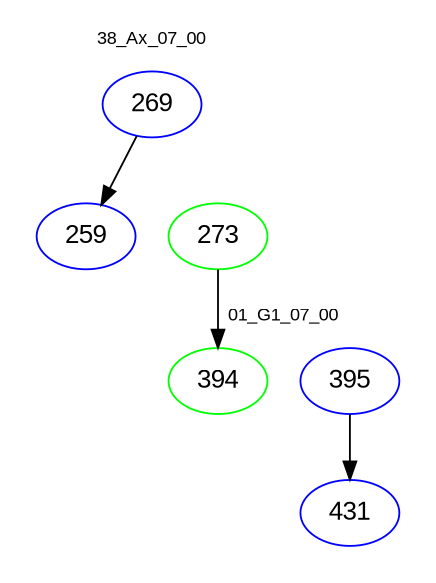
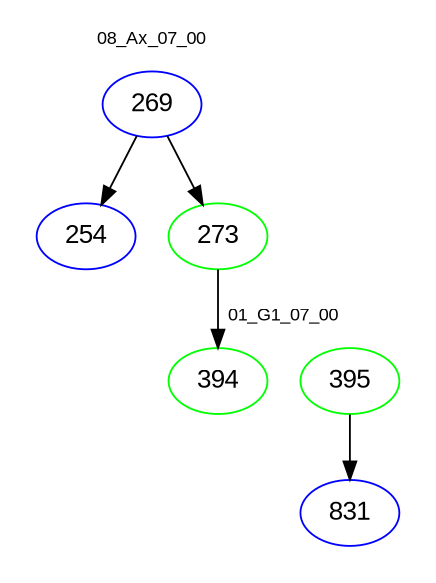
cluster "38_Ax_07_00": label "38_Ax_07_00" -> "08_Ax_07_00"
edge "269" -> "273": added
node "259": label "259" -> "254"
node "395": color blue -> green
node "431": label "431" -> "831"
